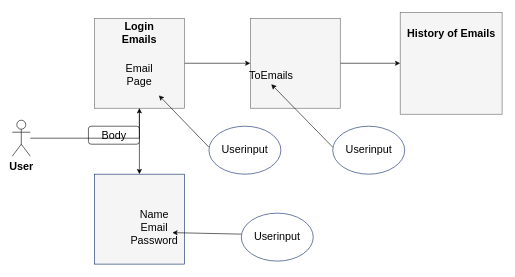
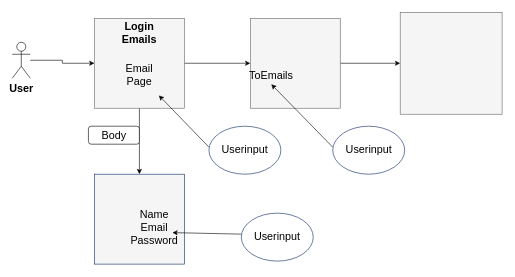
node "History of Emails": removed
node "User": moved (21, 138) -> (21, 60)
